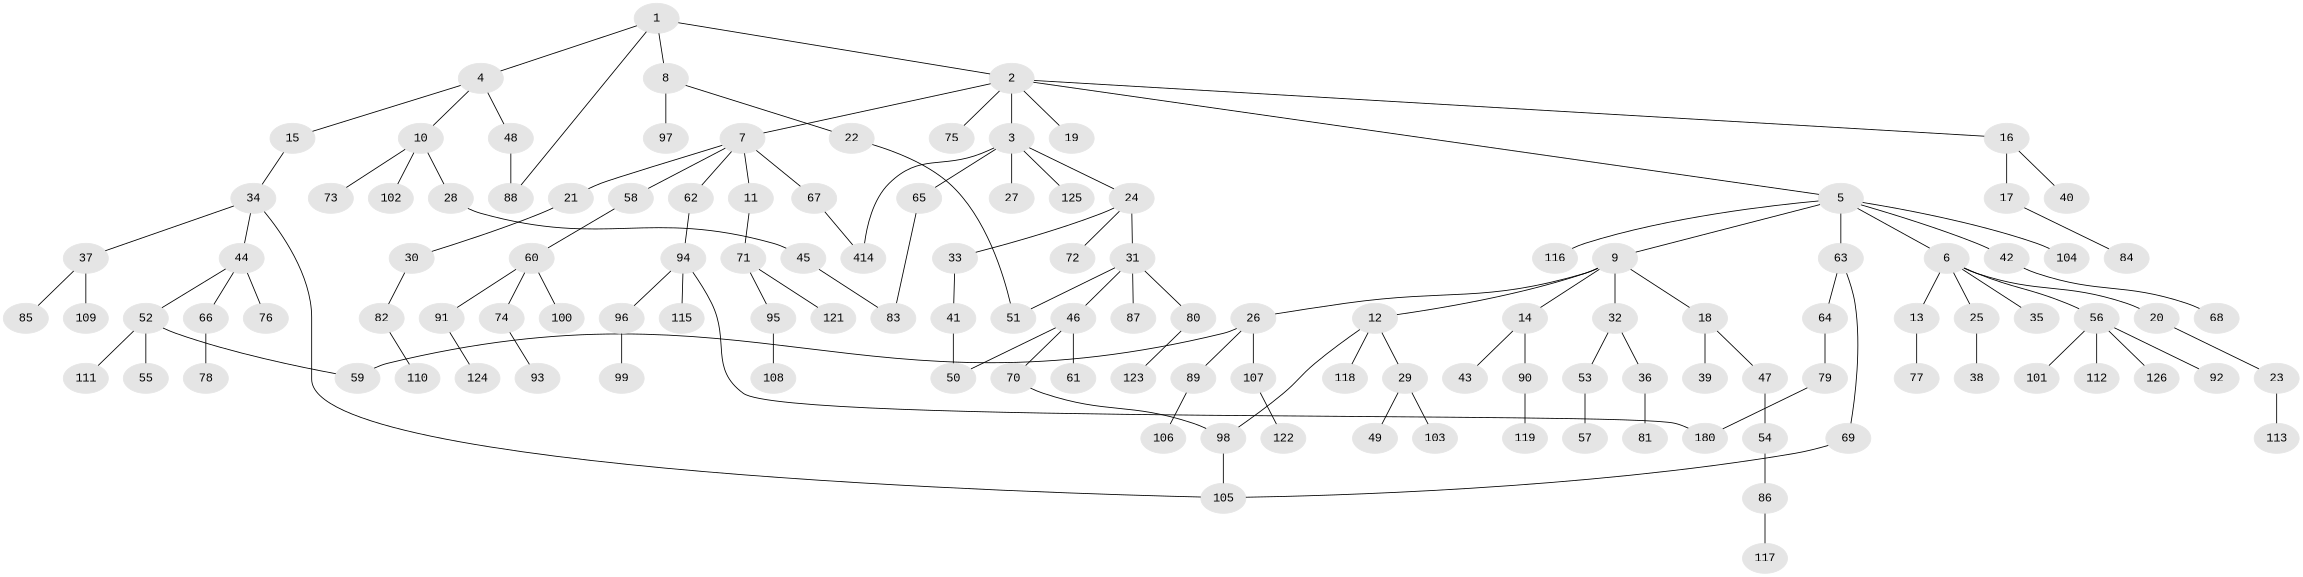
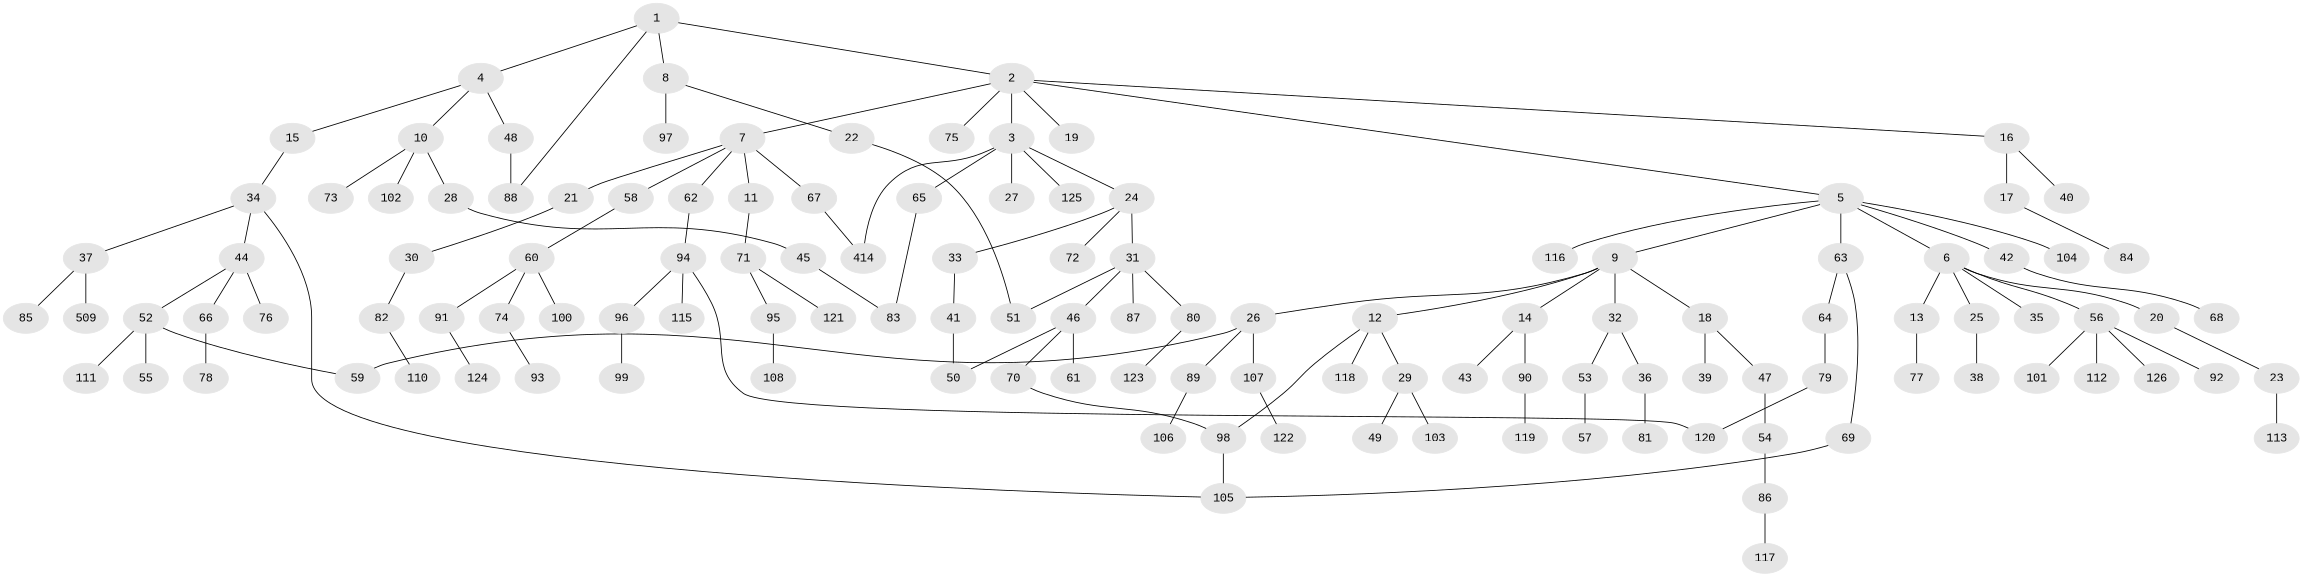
node "109": label "109" -> "509"
node "180": label "180" -> "120"
